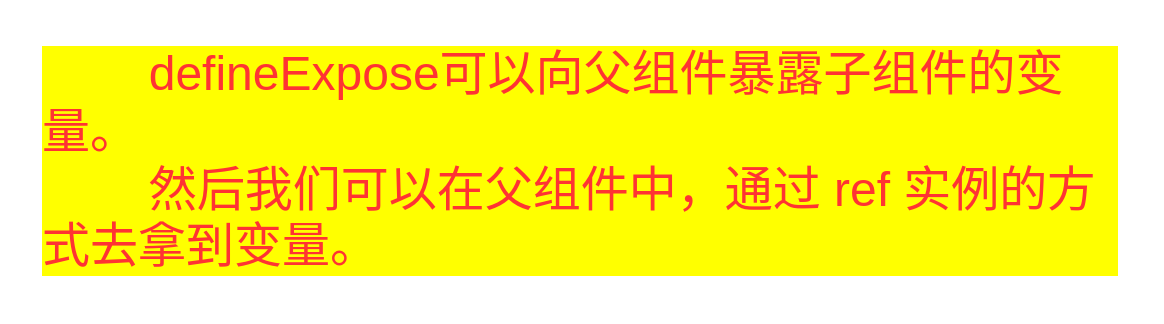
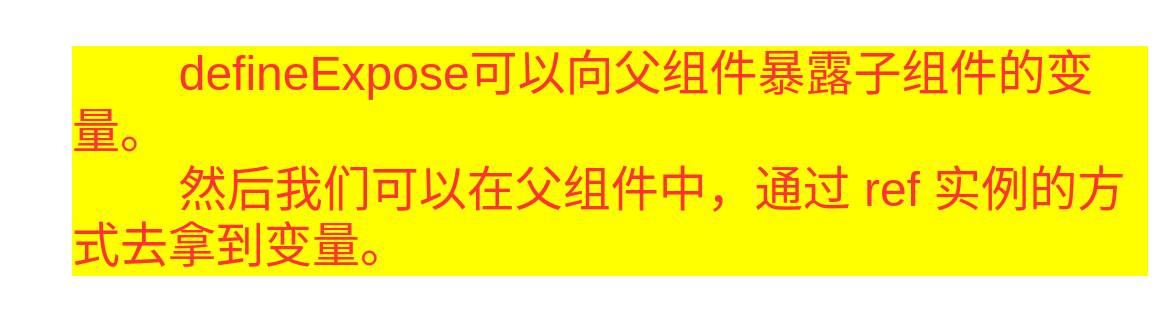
node "defineExpose可以向父组件暴露子组件的变量。 然后我们可以在父组件中，通过 ref 实例的方式去拿到变量。": moved (581, 161) -> (611, 161)
